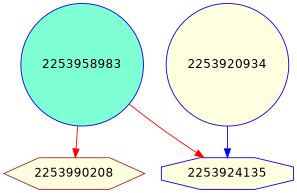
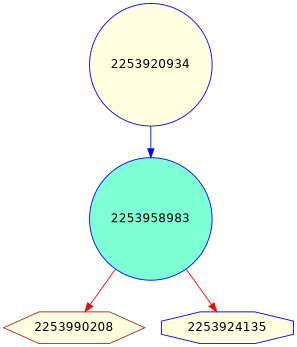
edge "2253920934" -> "2253924135": now "2253920934" -> "2253958983"
